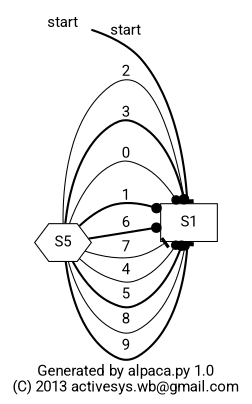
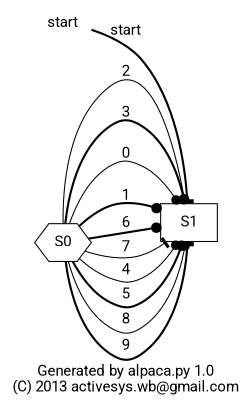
node "S5": label "S5" -> "S0"
